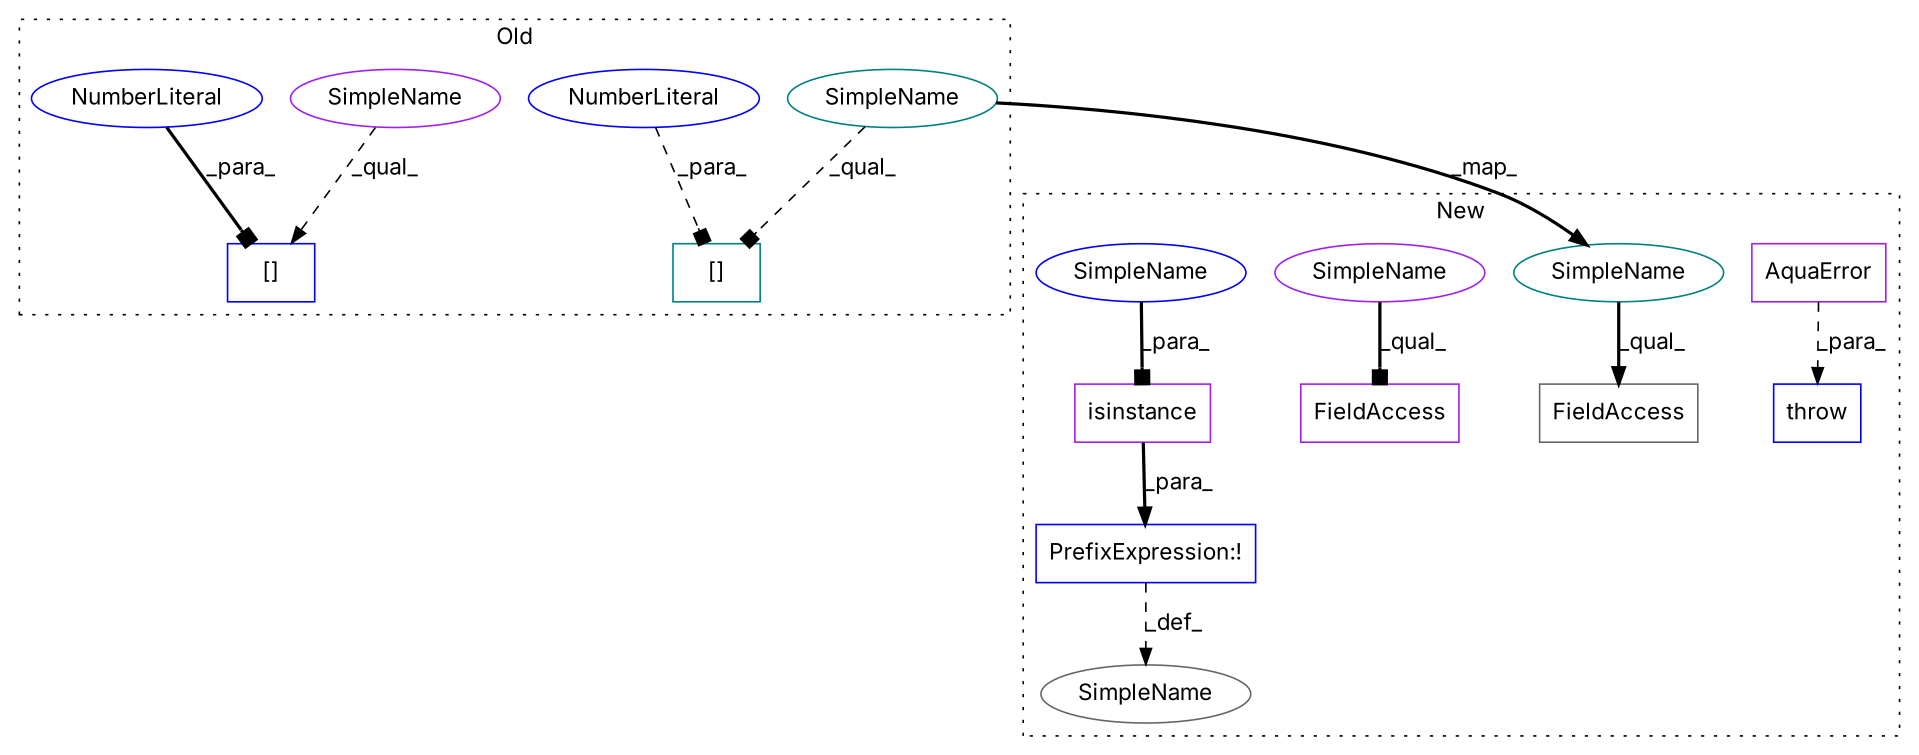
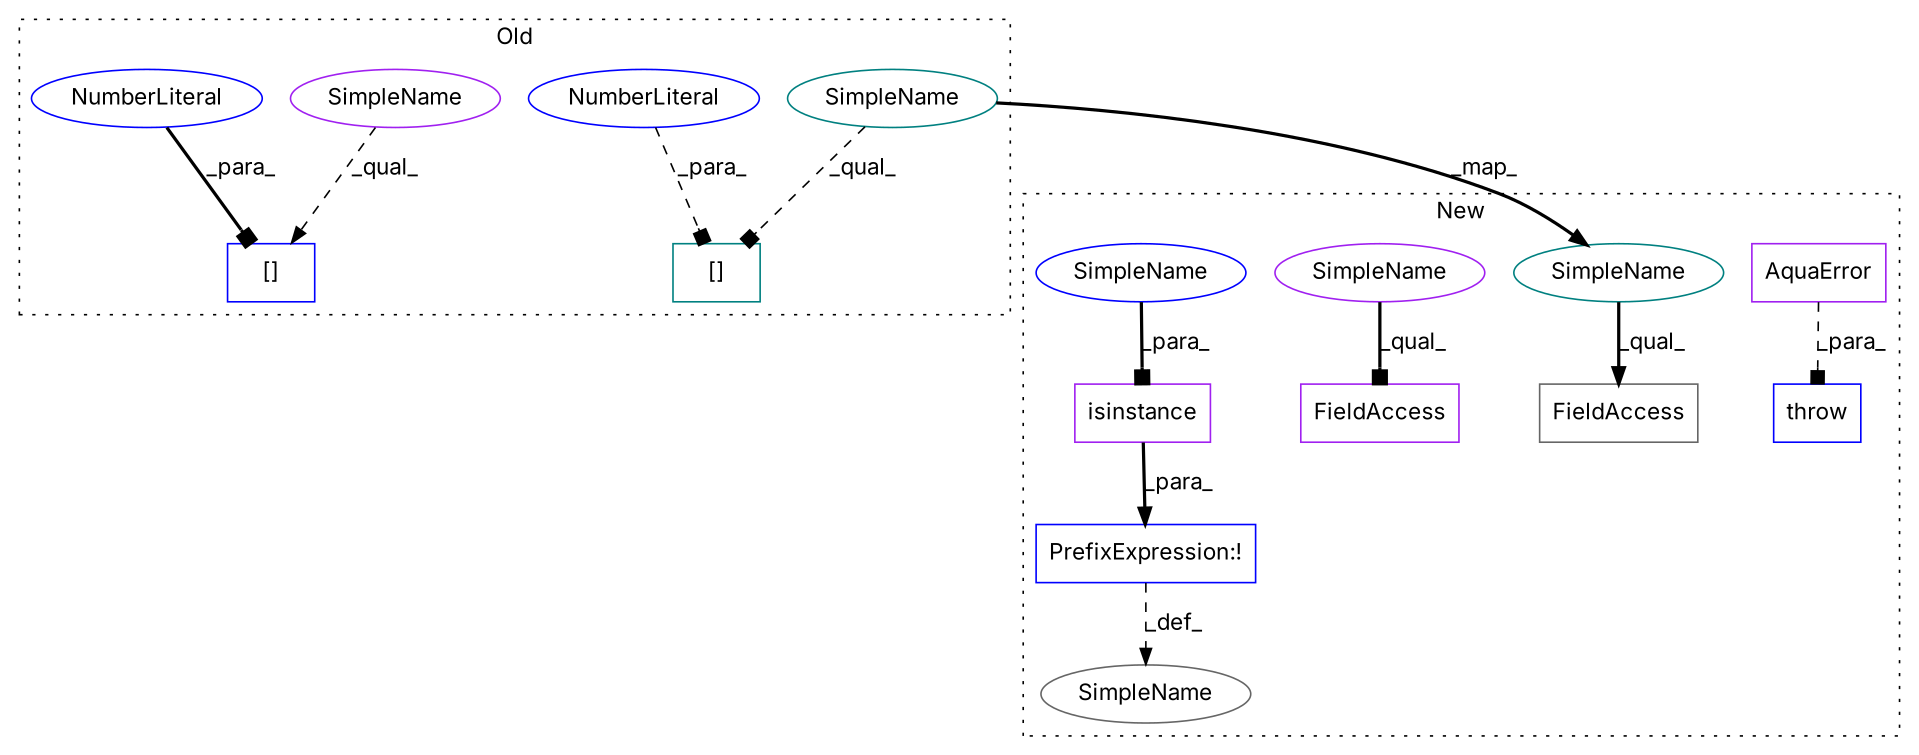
edge "AquaError" -> "throw": arrowhead normal -> box
